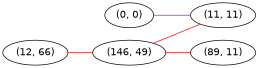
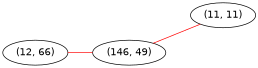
node "(0, 0)": removed
node "(89, 11)": removed
